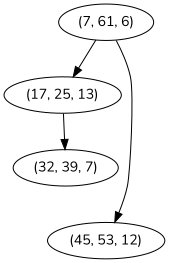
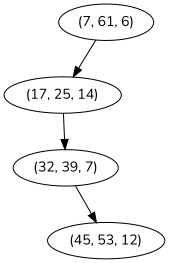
node "(17, 25, 13)": label "(17, 25, 13)" -> "(17, 25, 14)"
edge "(7, 61, 6)" -> "(45, 53, 12)": now "(32, 39, 7)" -> "(45, 53, 12)"
